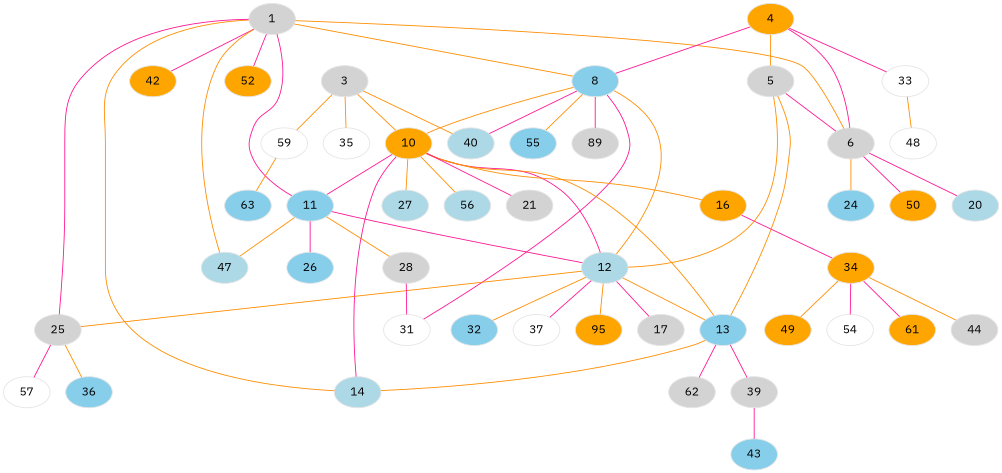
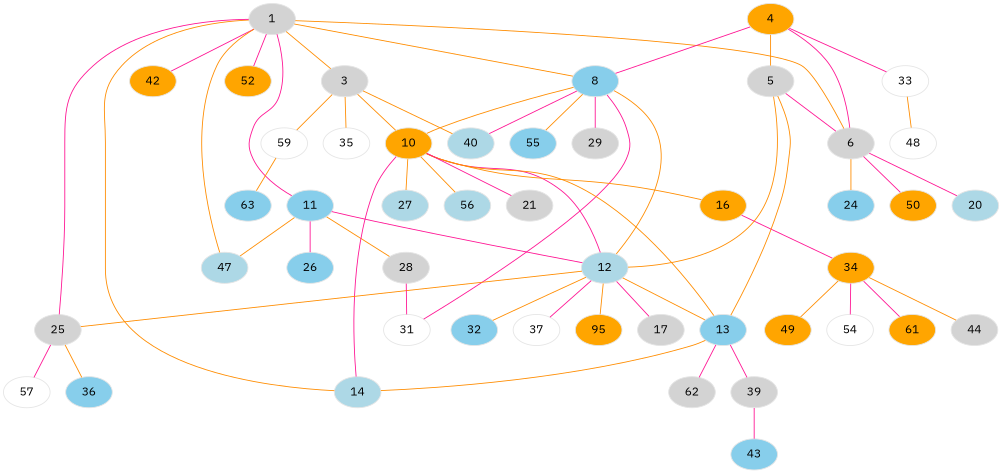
edge "1" -- "3": added
node "89": label "89" -> "29"
edge "10" -- "11": removed
